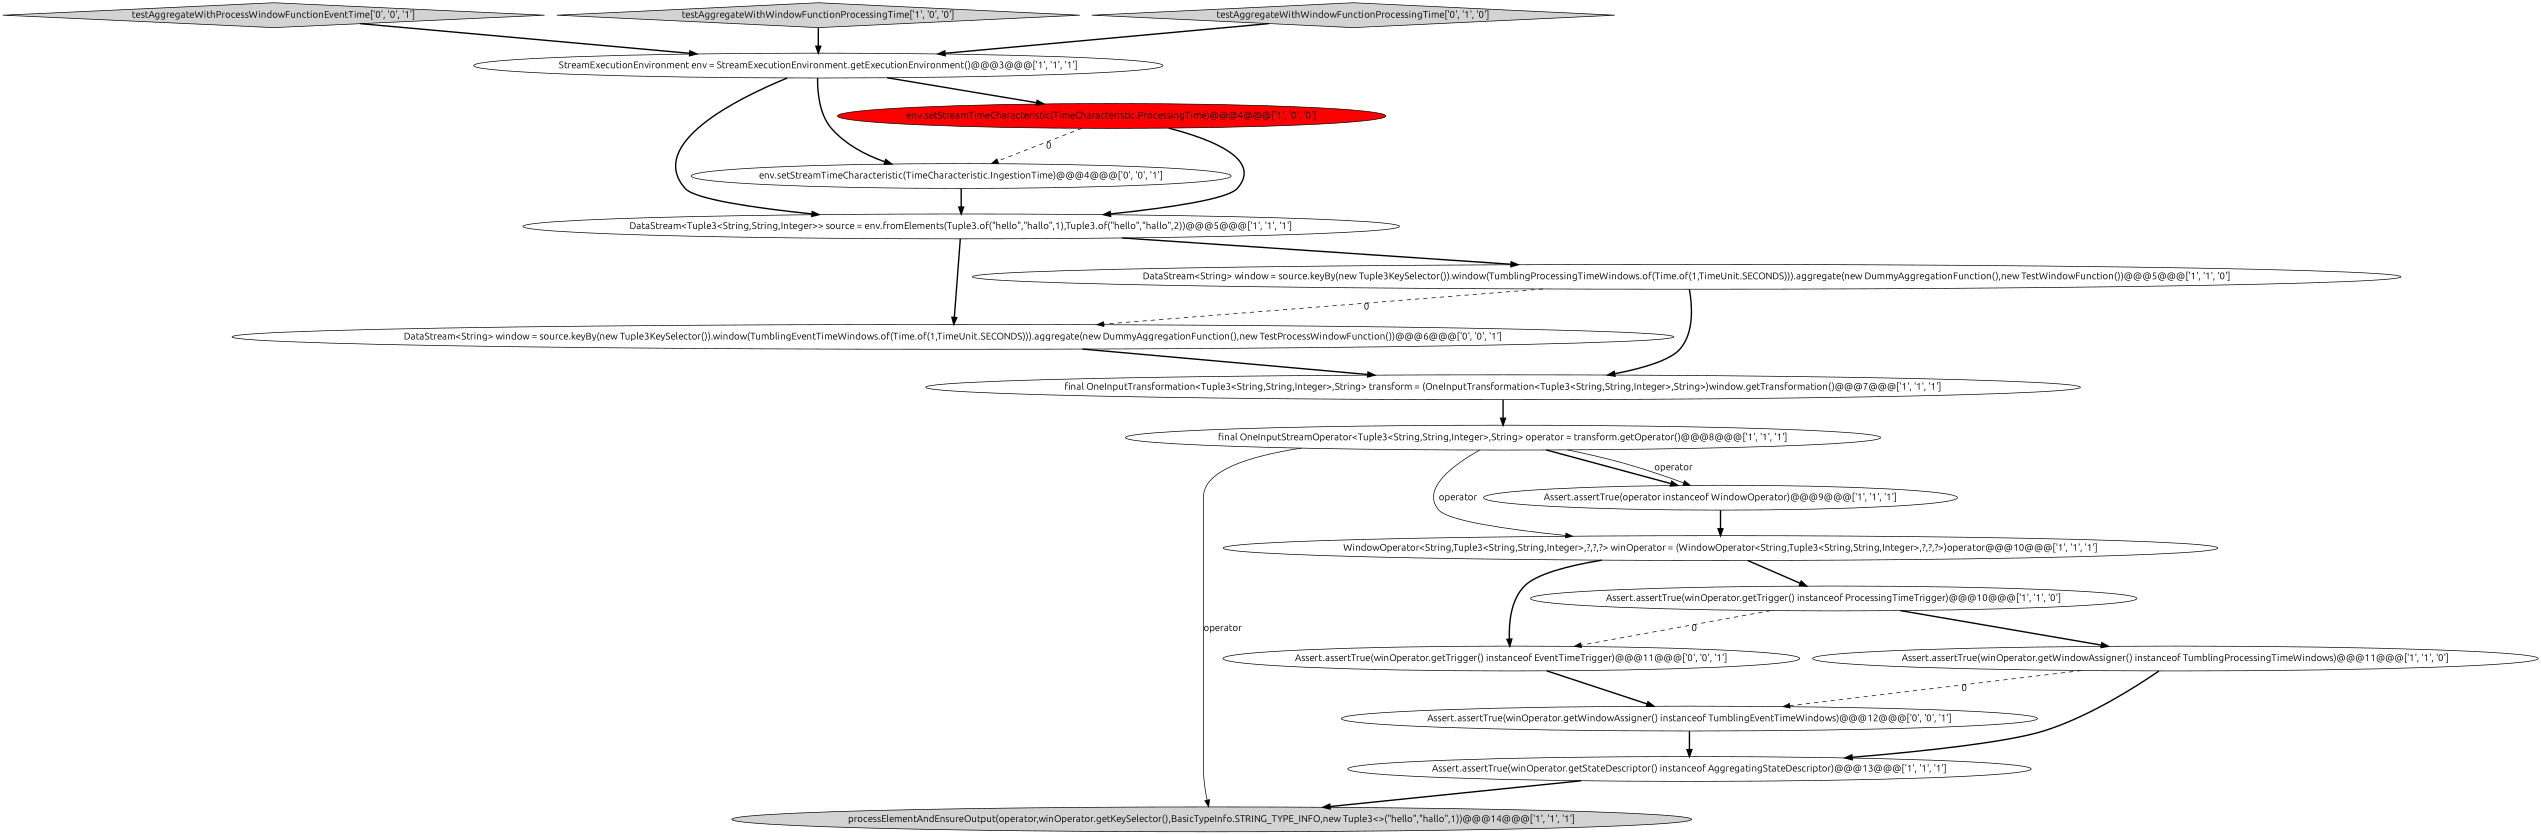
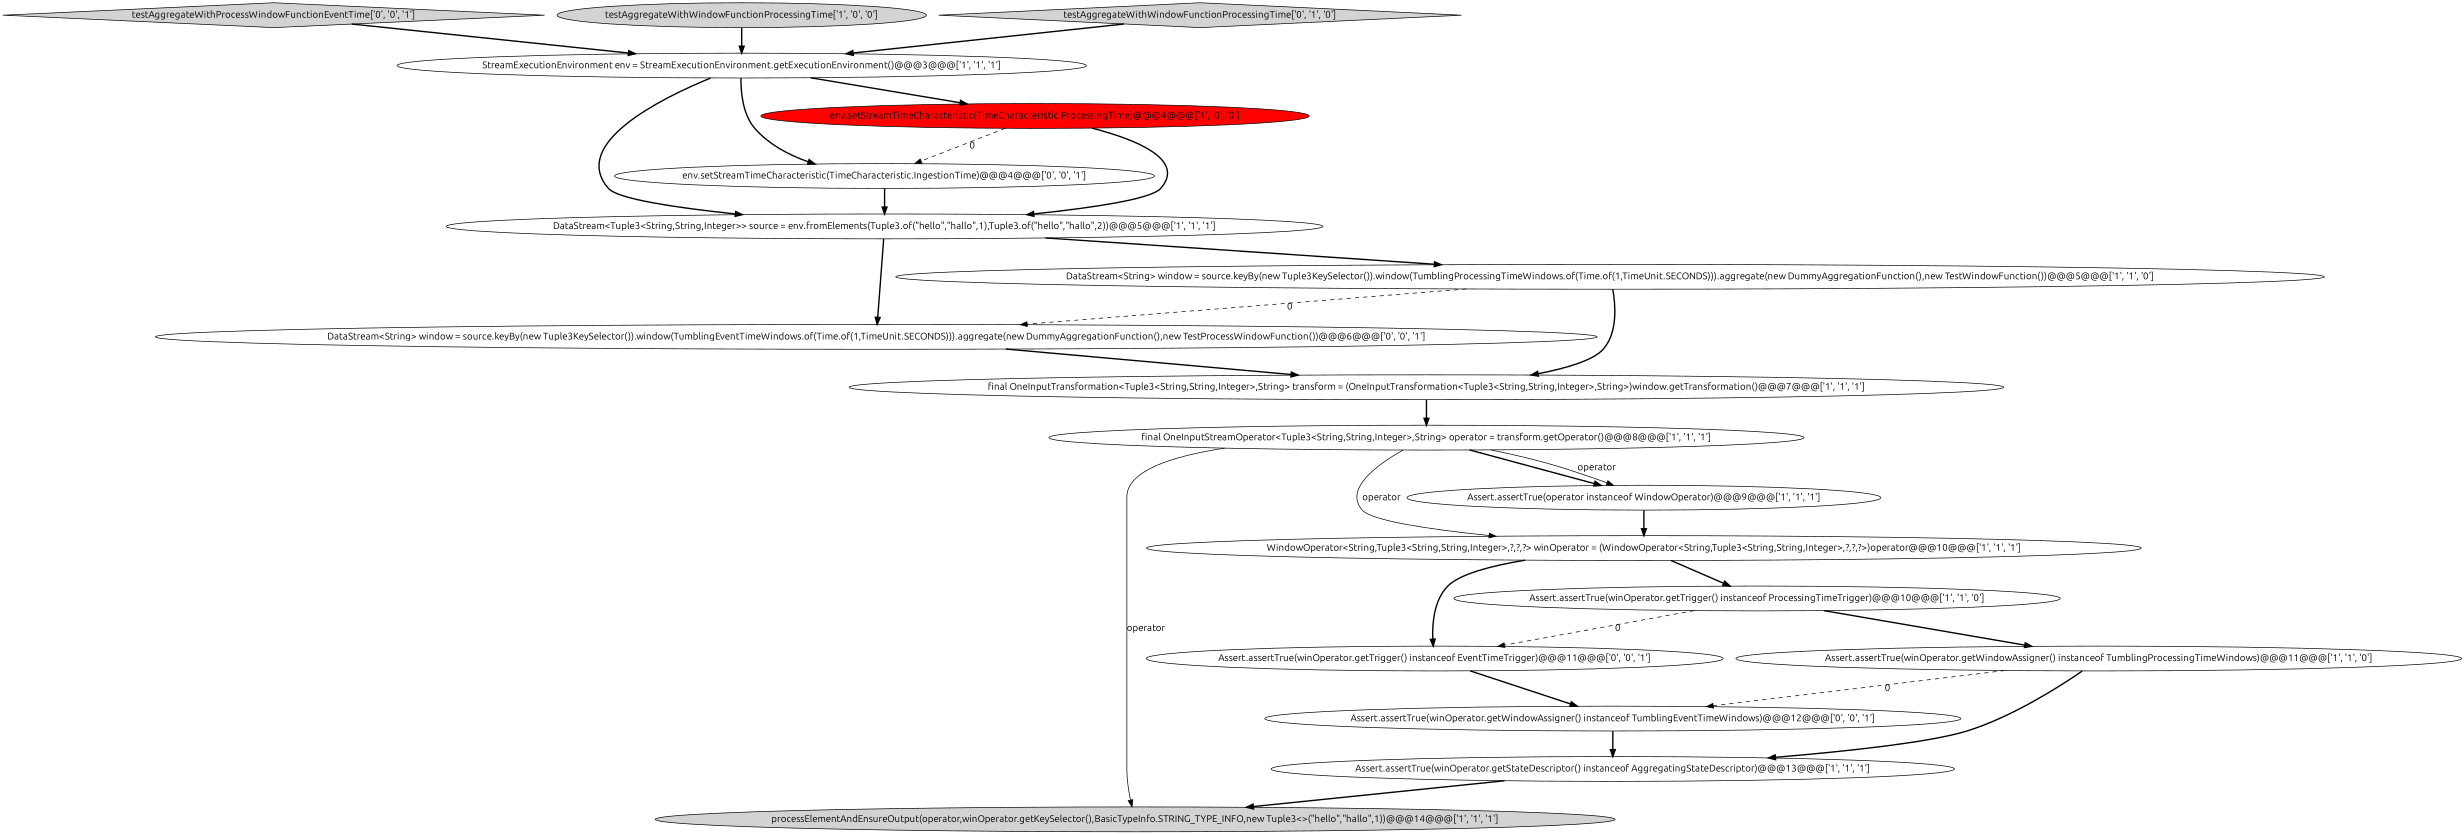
node "testAggregateWithWindowFunctionProcessingTime['1', '0', '0']": shape diamond -> ellipse
